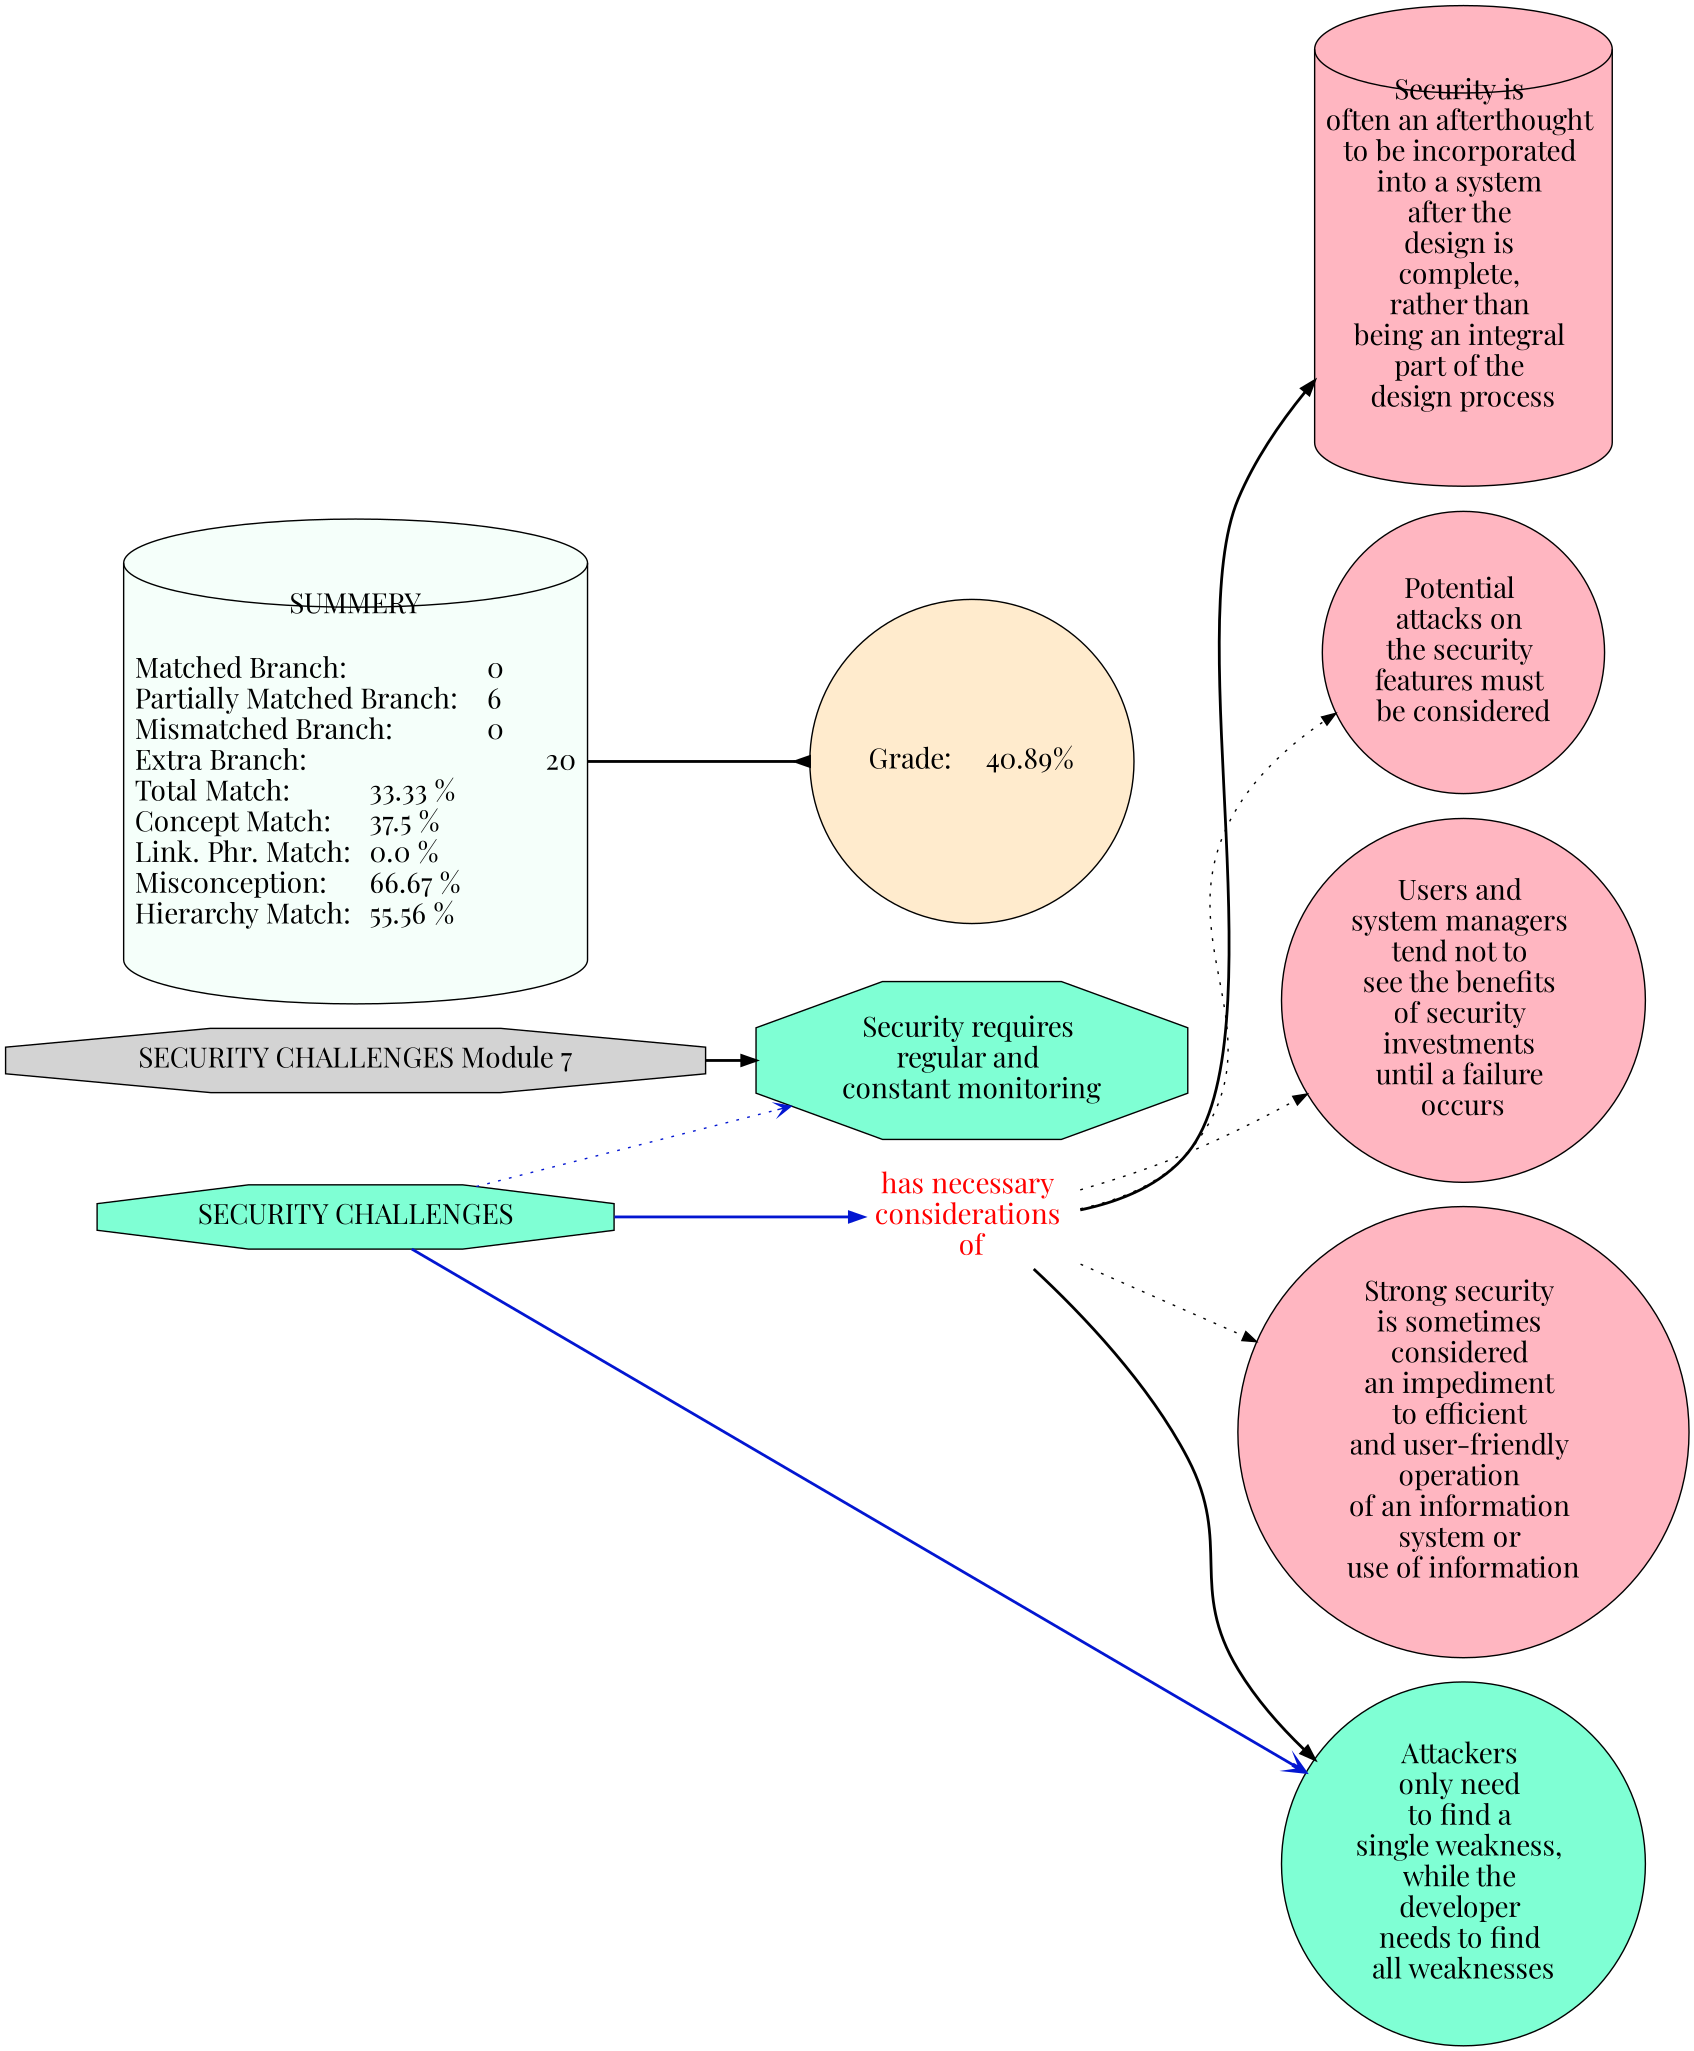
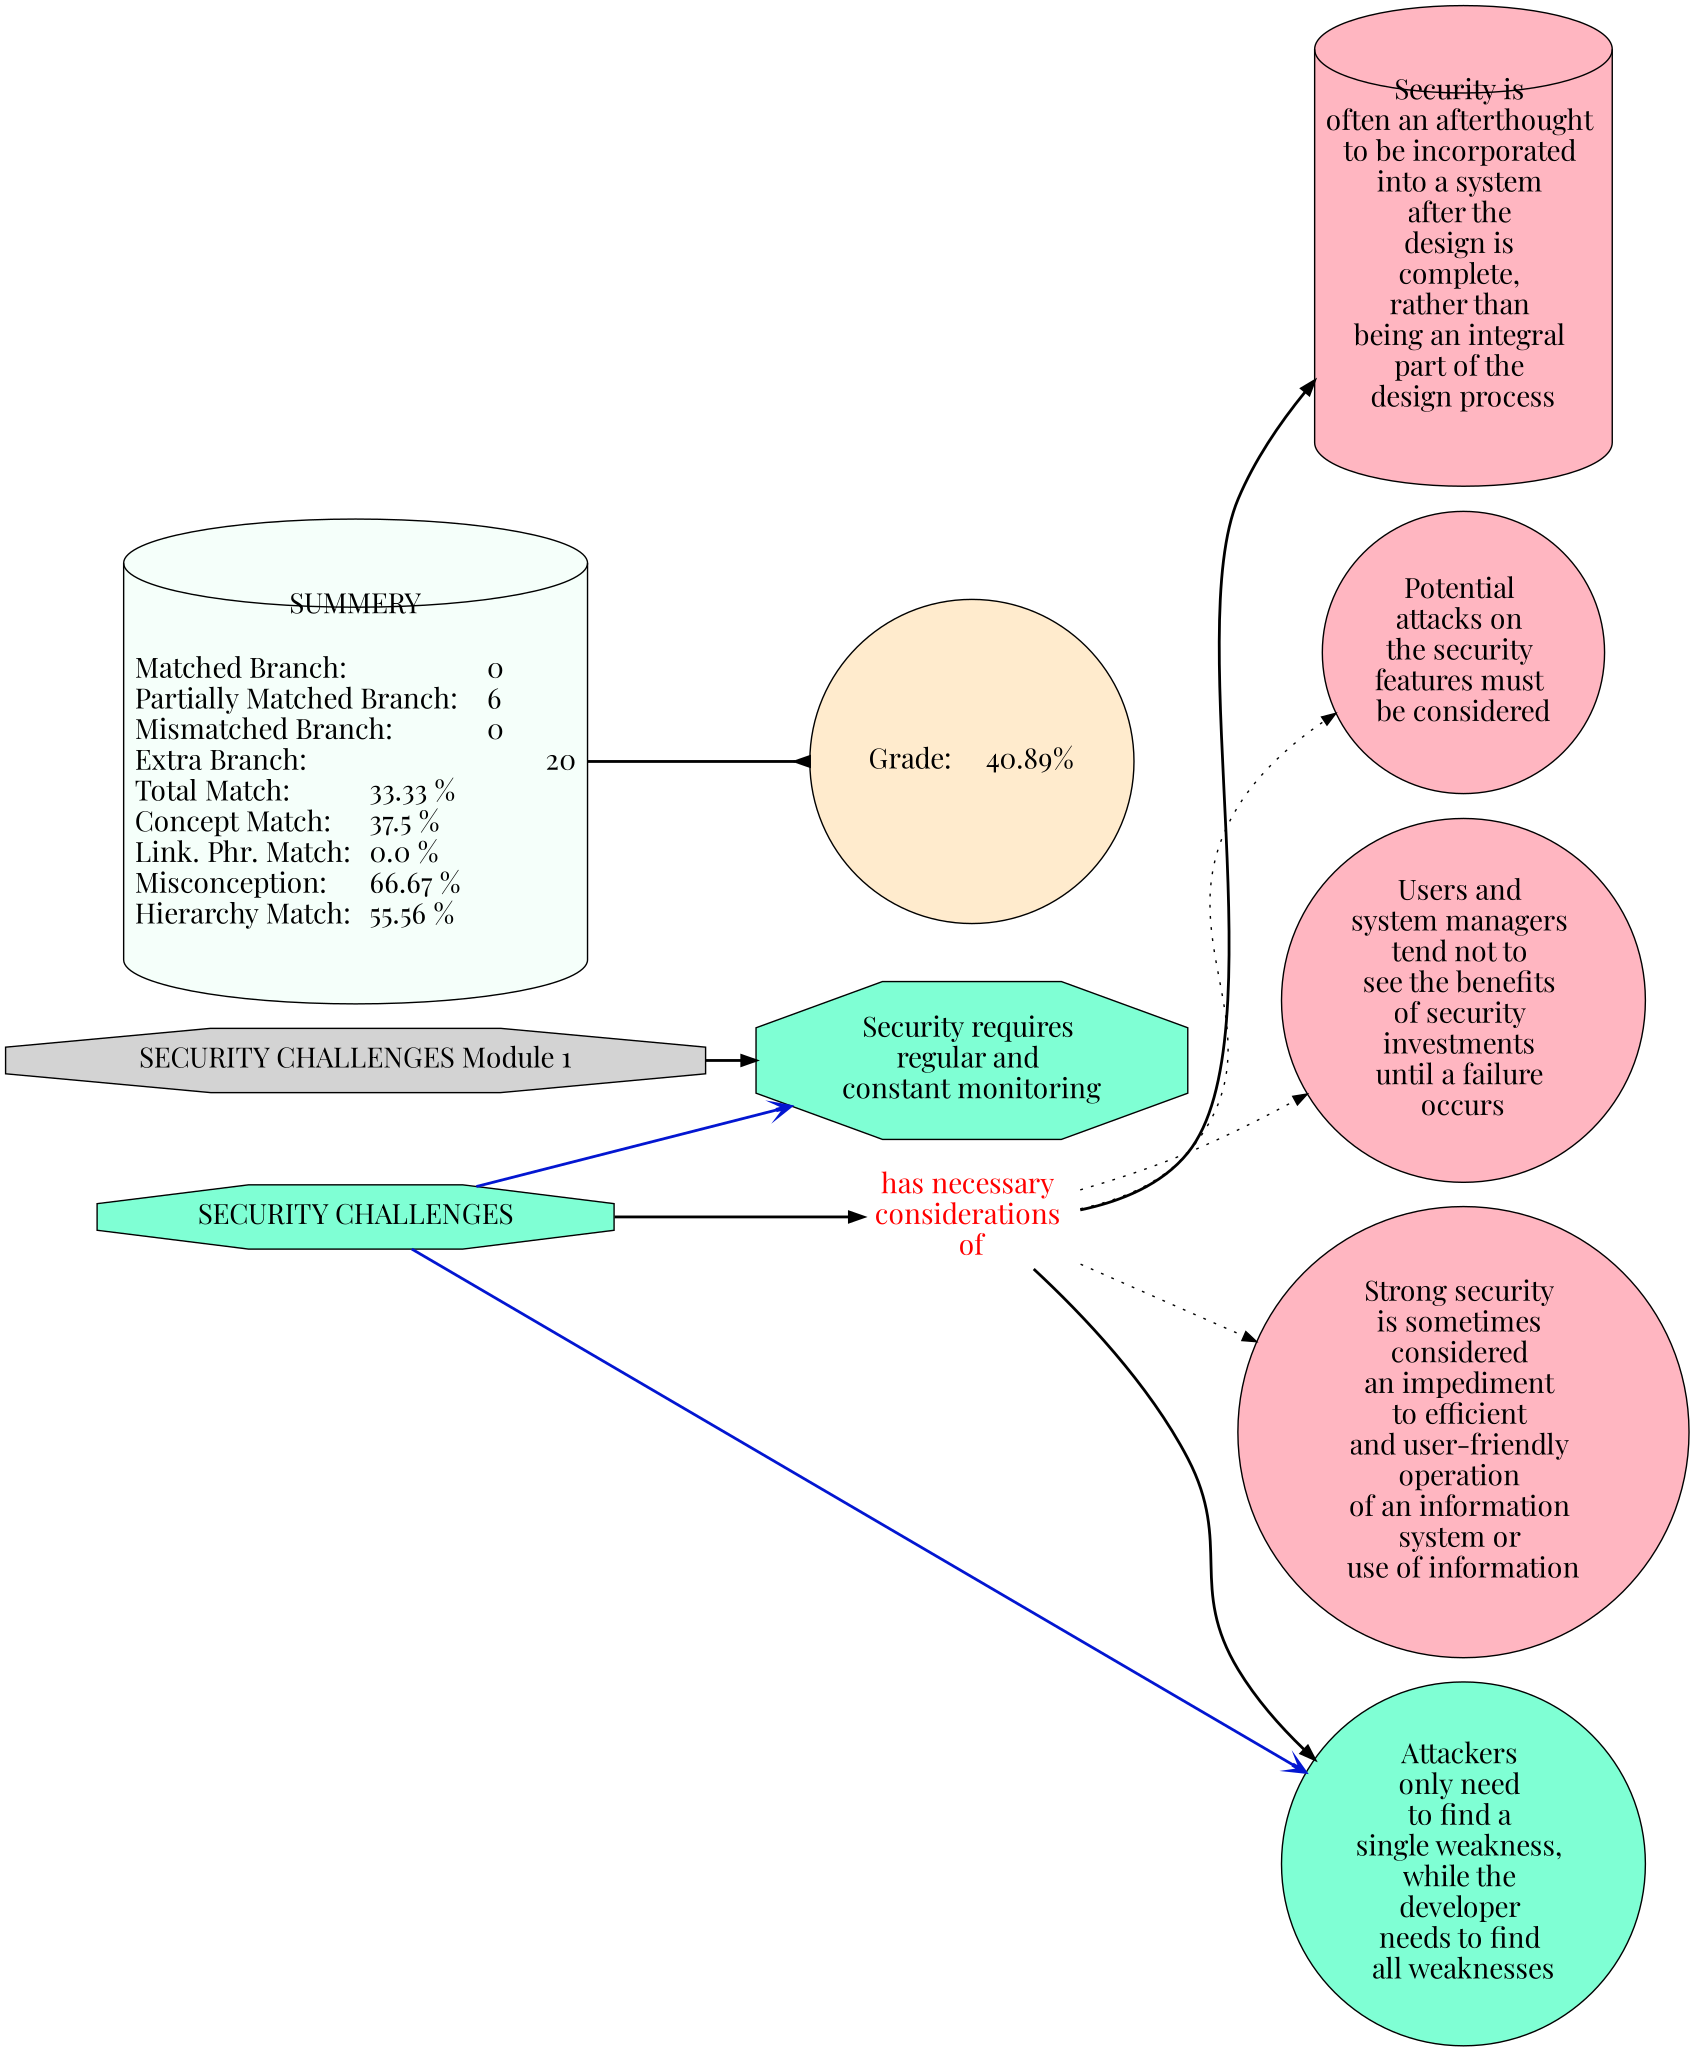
node "SECURITY CHALLENGES Module 7": label "SECURITY CHALLENGES Module 7" -> "SECURITY CHALLENGES Module 1"
edge "SECURITY CHALLENGES" -> "Security requires regular and constant monitoring": style dotted -> bold
edge "SECURITY CHALLENGES" -> "has necessary considerations of": color #0316d1 -> black
